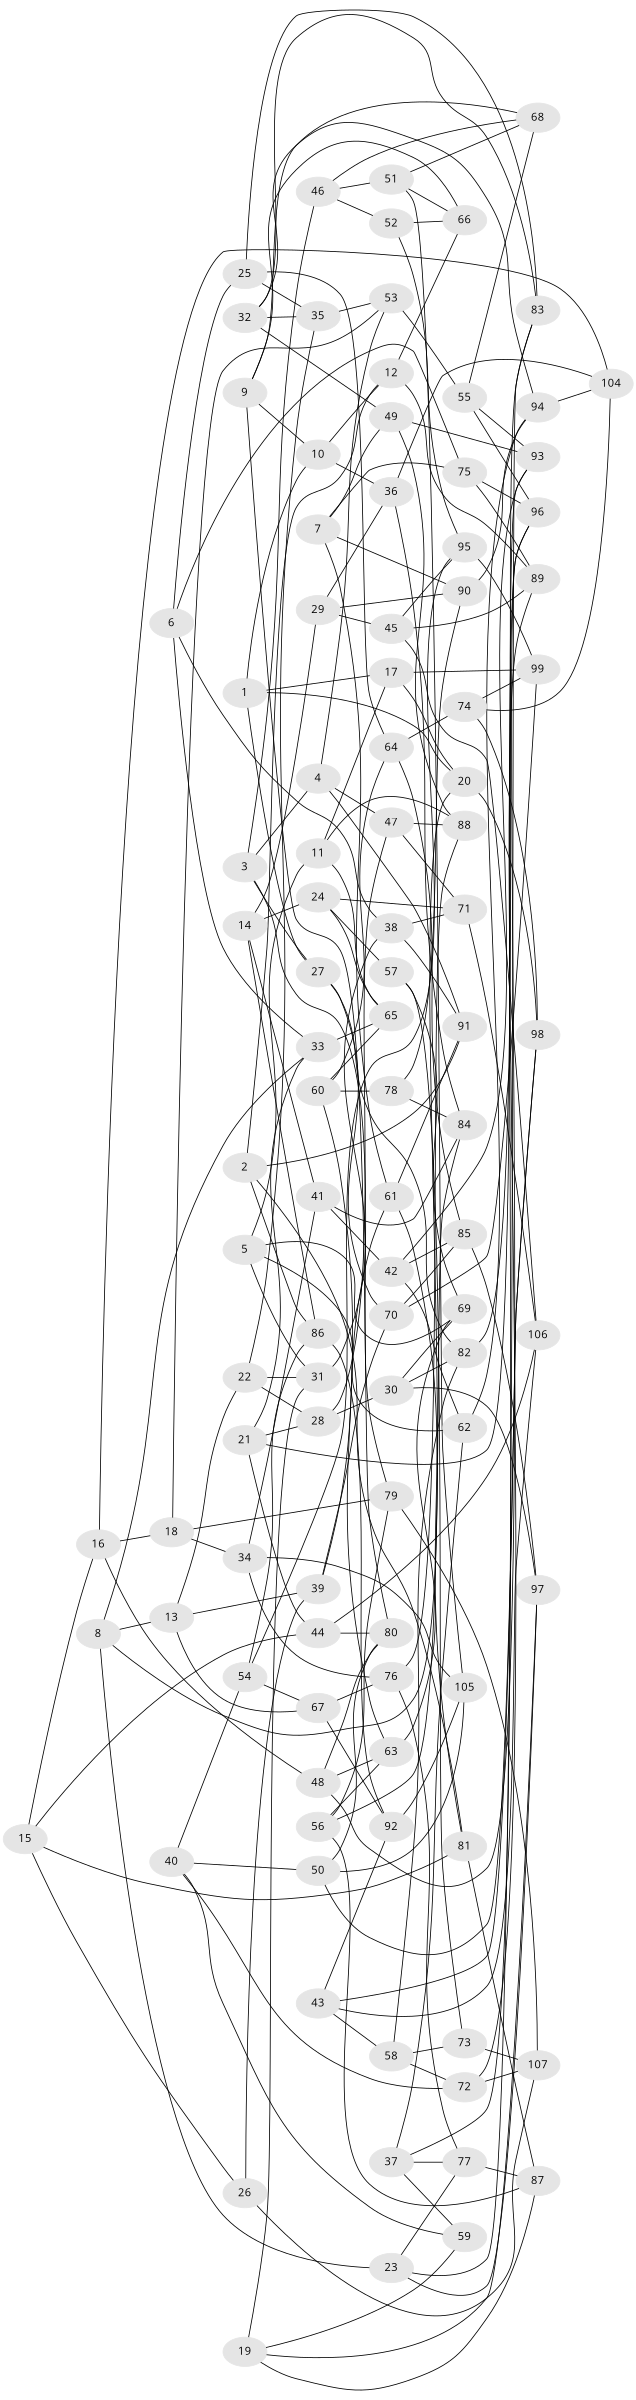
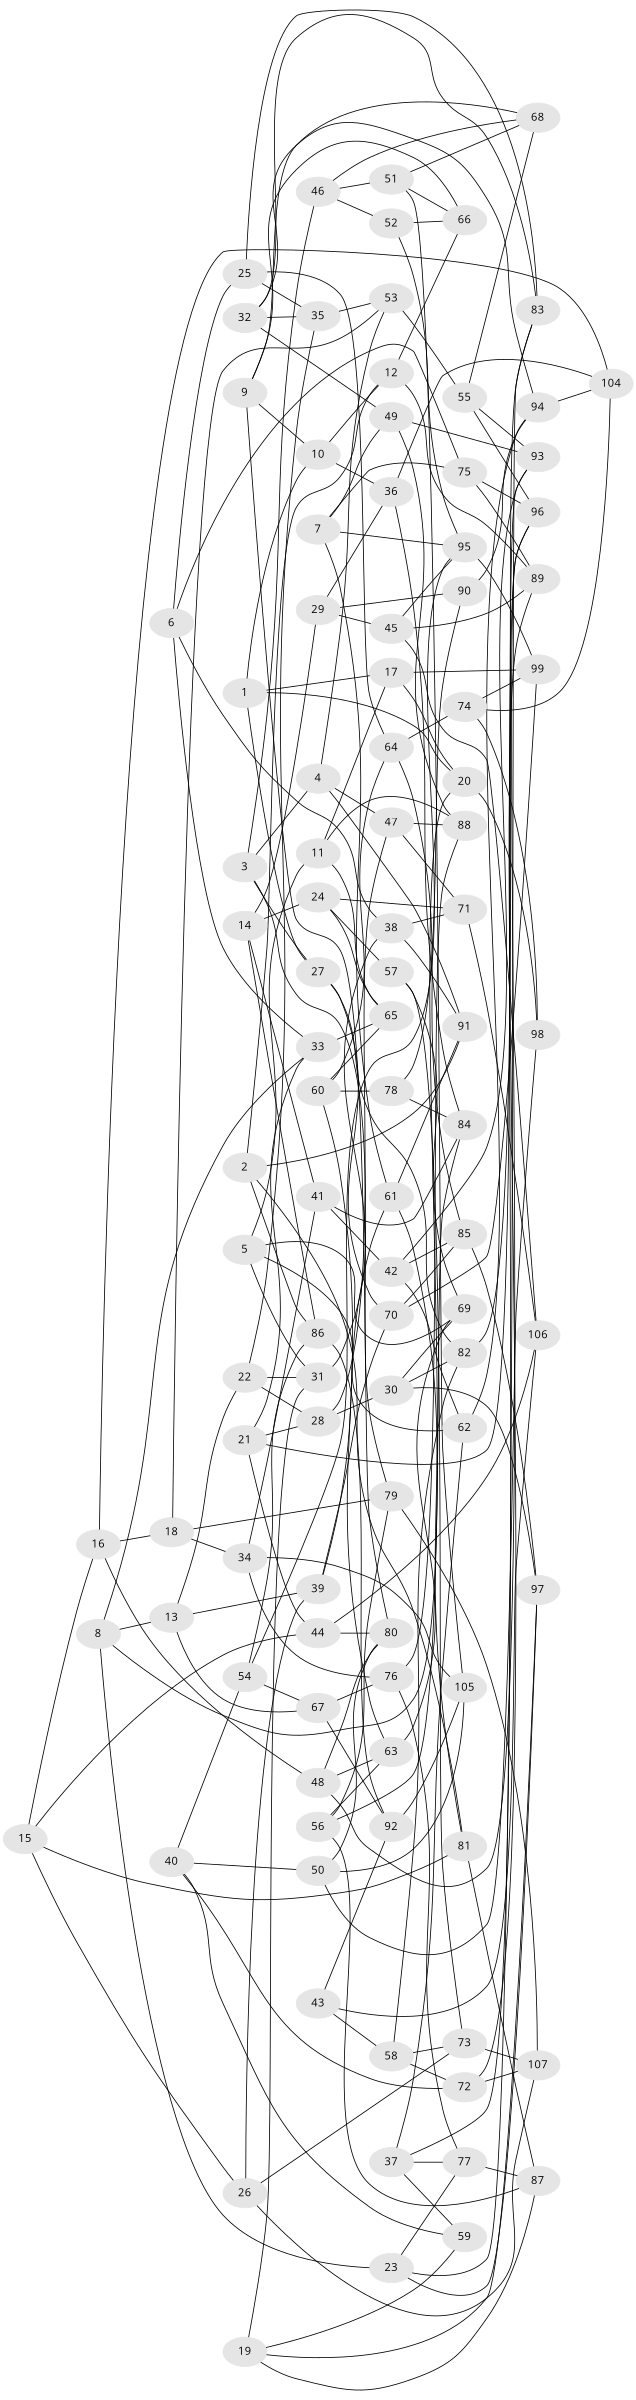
edge "7" -- "90": now "7" -- "95"
edge "98" -- "43": removed
edge "73" -- "26": added
